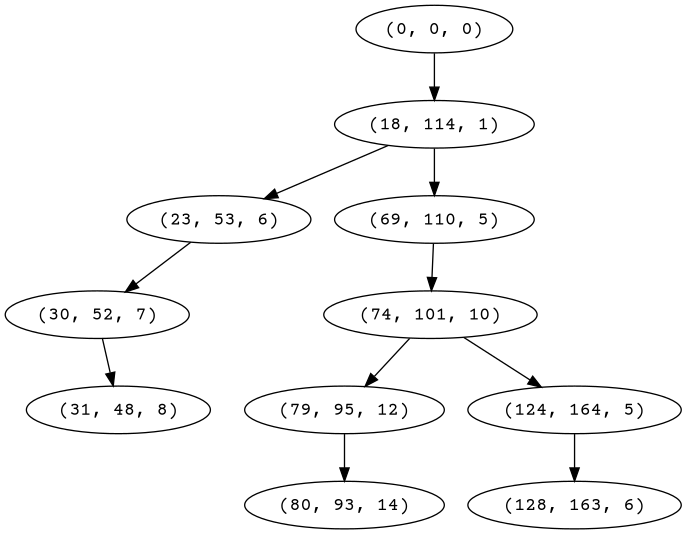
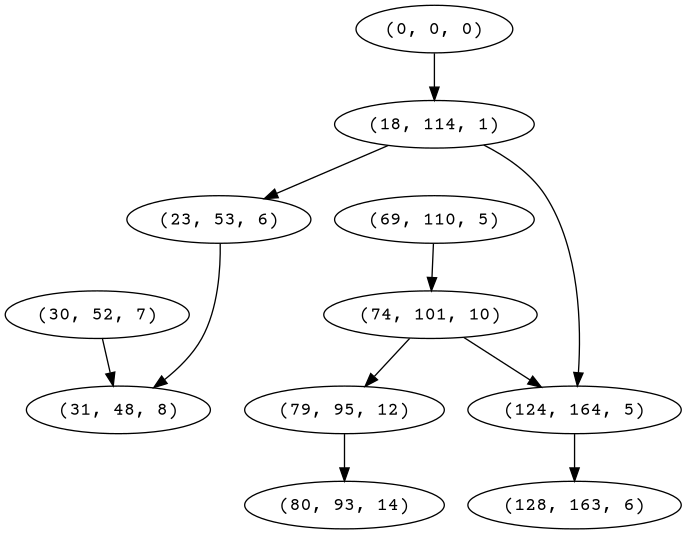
edge "(18, 114, 1)" -> "(69, 110, 5)": now "(18, 114, 1)" -> "(124, 164, 5)"
edge "(23, 53, 6)" -> "(30, 52, 7)": now "(23, 53, 6)" -> "(31, 48, 8)"
